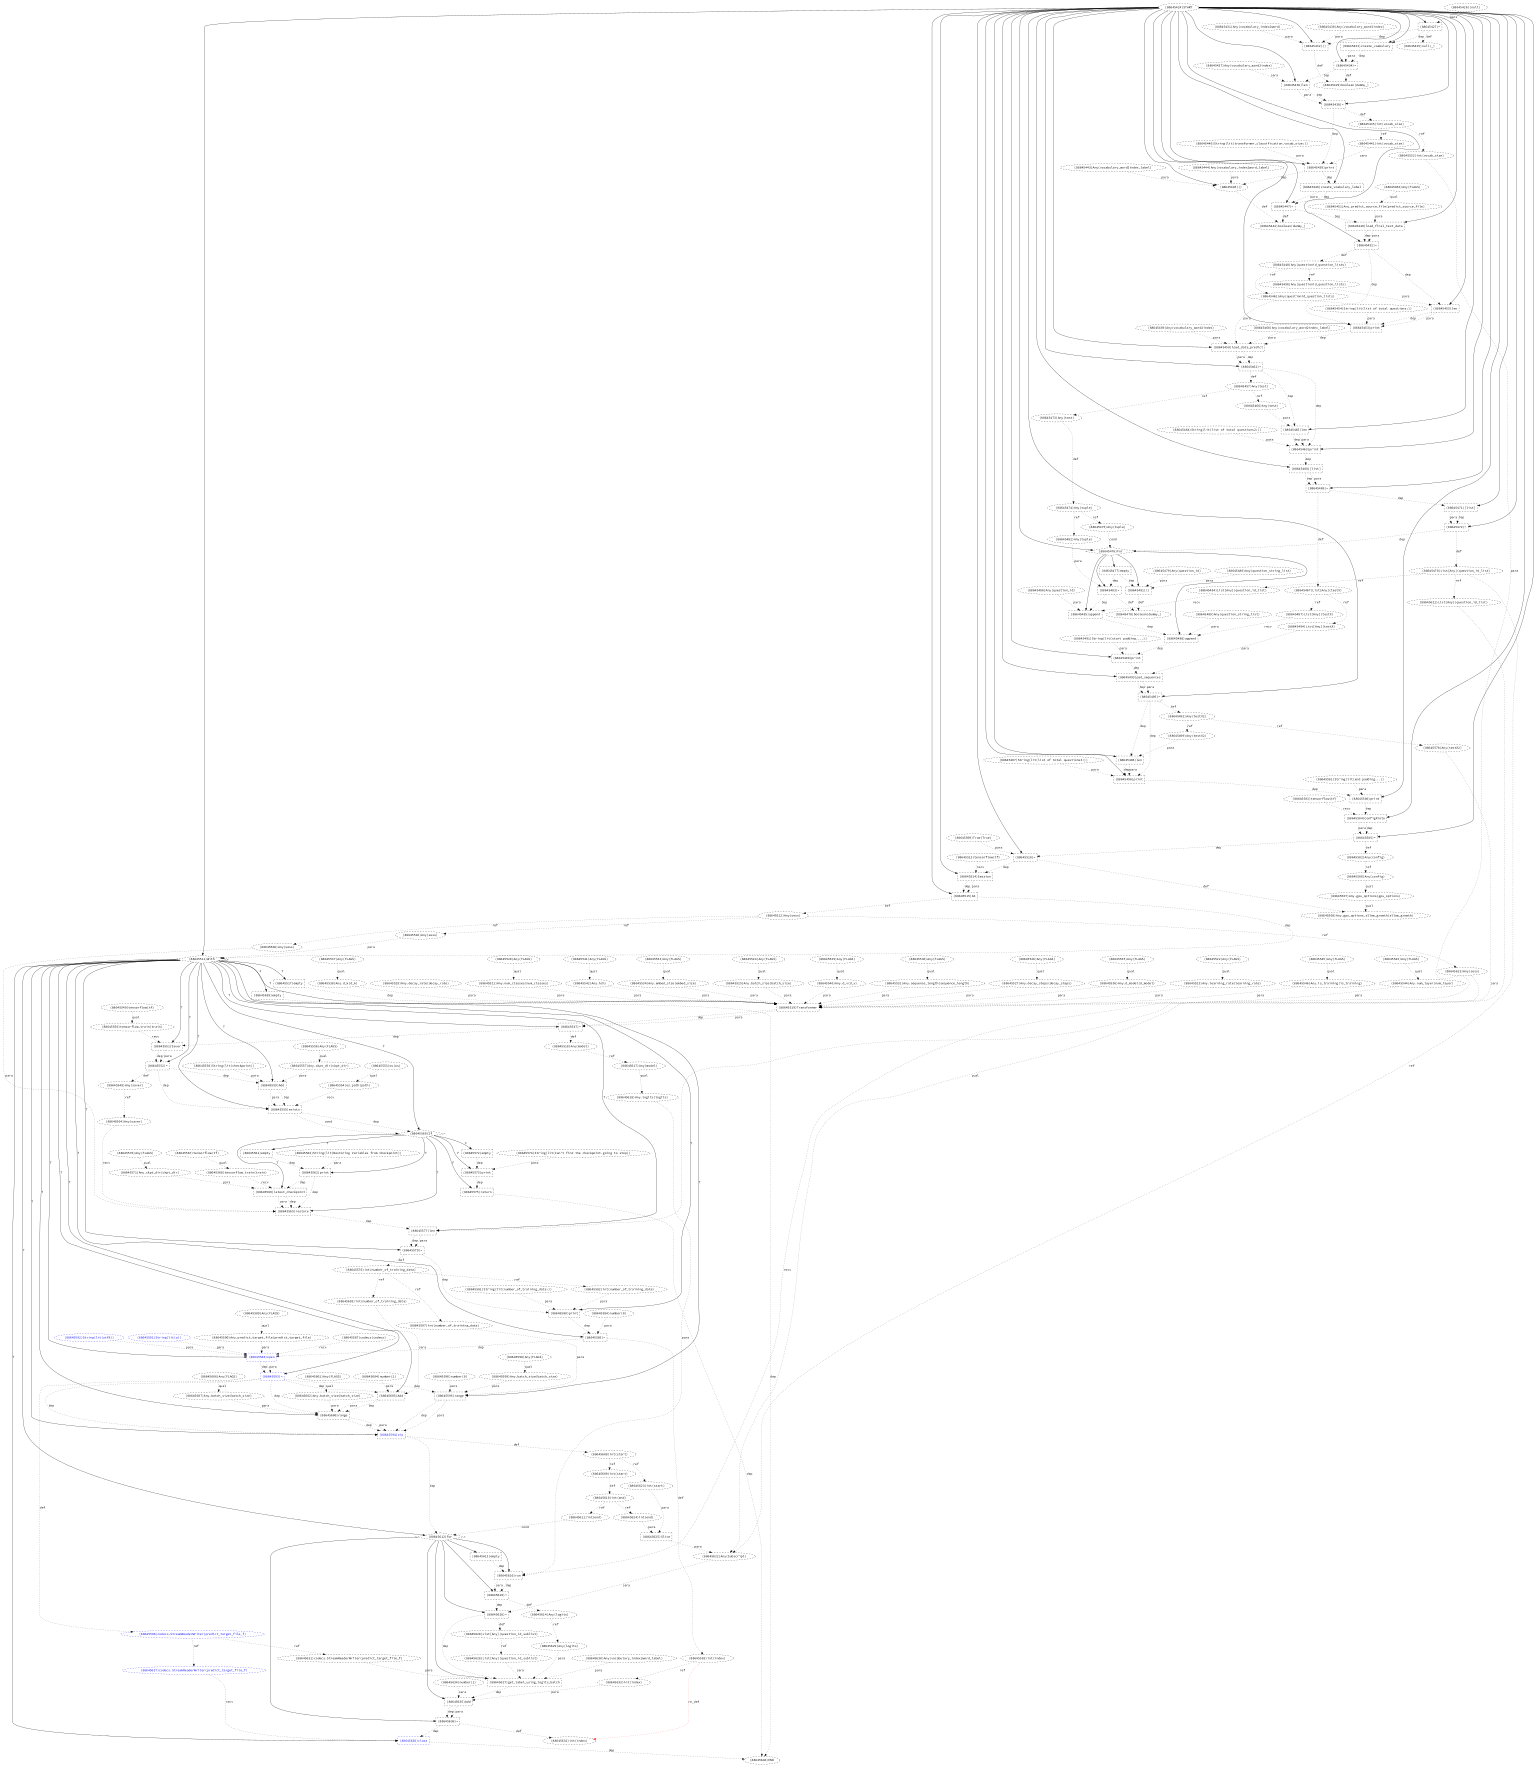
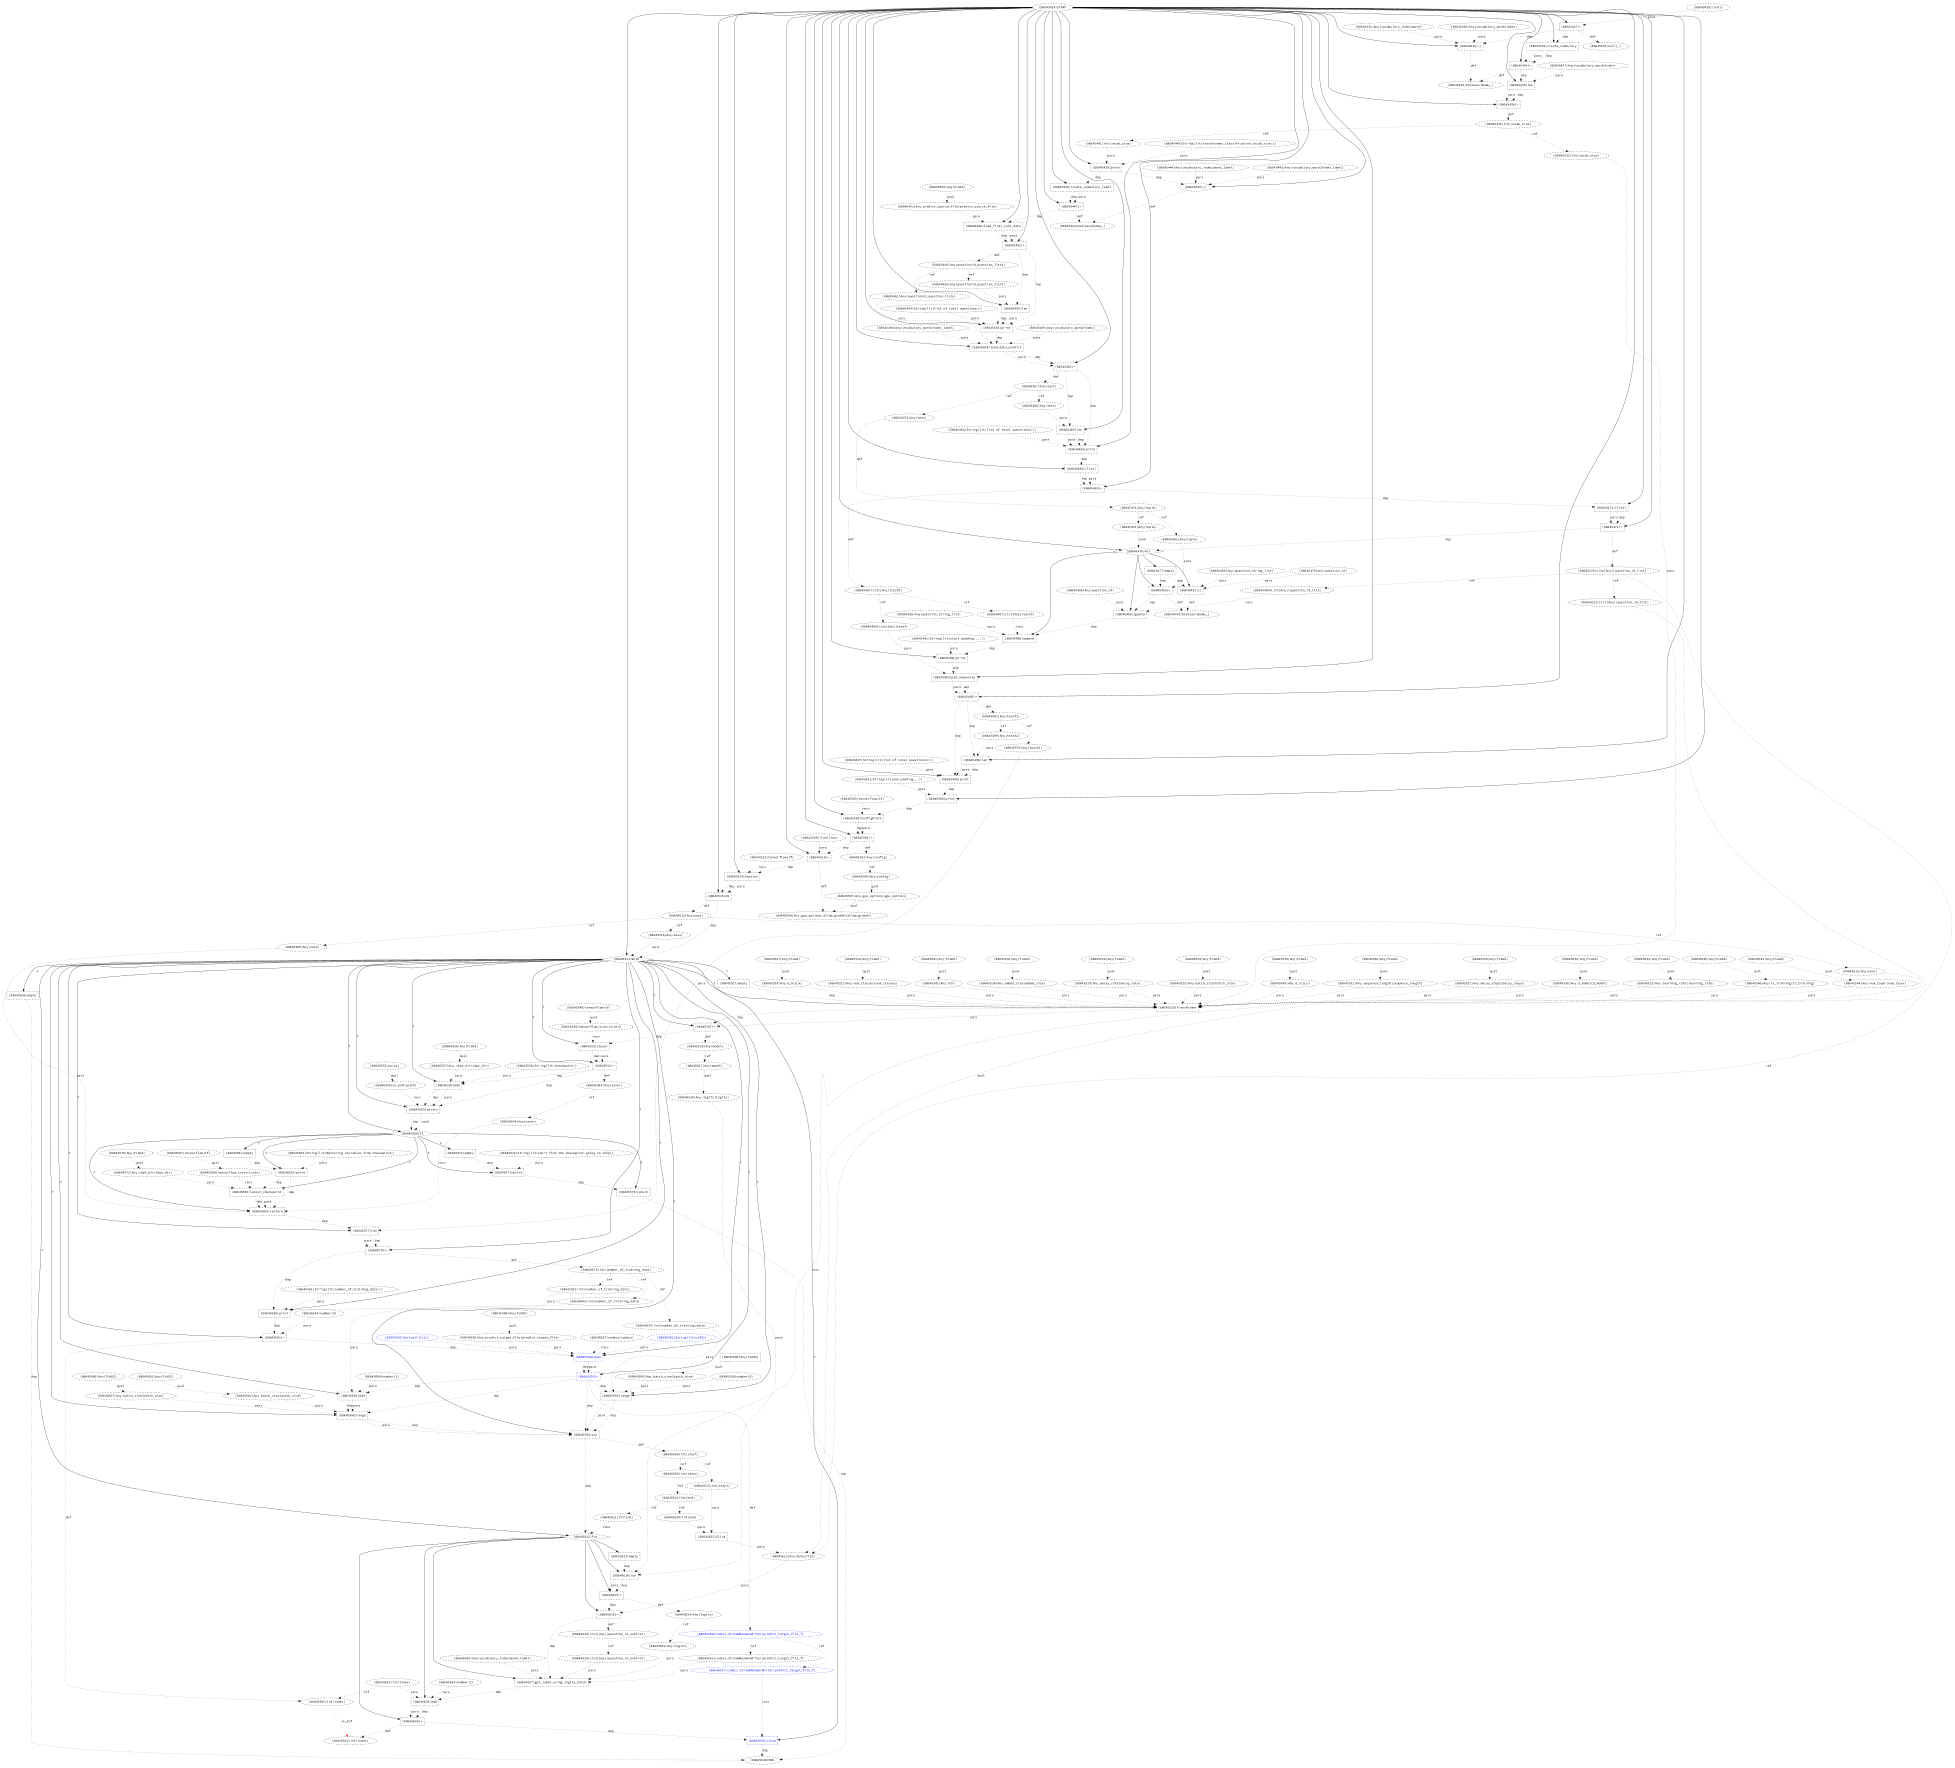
edge "(88645438)=" -> "(88645439)print": removed, label "dep"
node "(88645528)Any(FLAGS)": added
node "(88645598)Any(FLAGS)": shape ellipse -> box
node "(88645594)zip": fontcolor blue -> black
edge "(88645583)int(index)" -> "(88645633)int(index)": reversed
